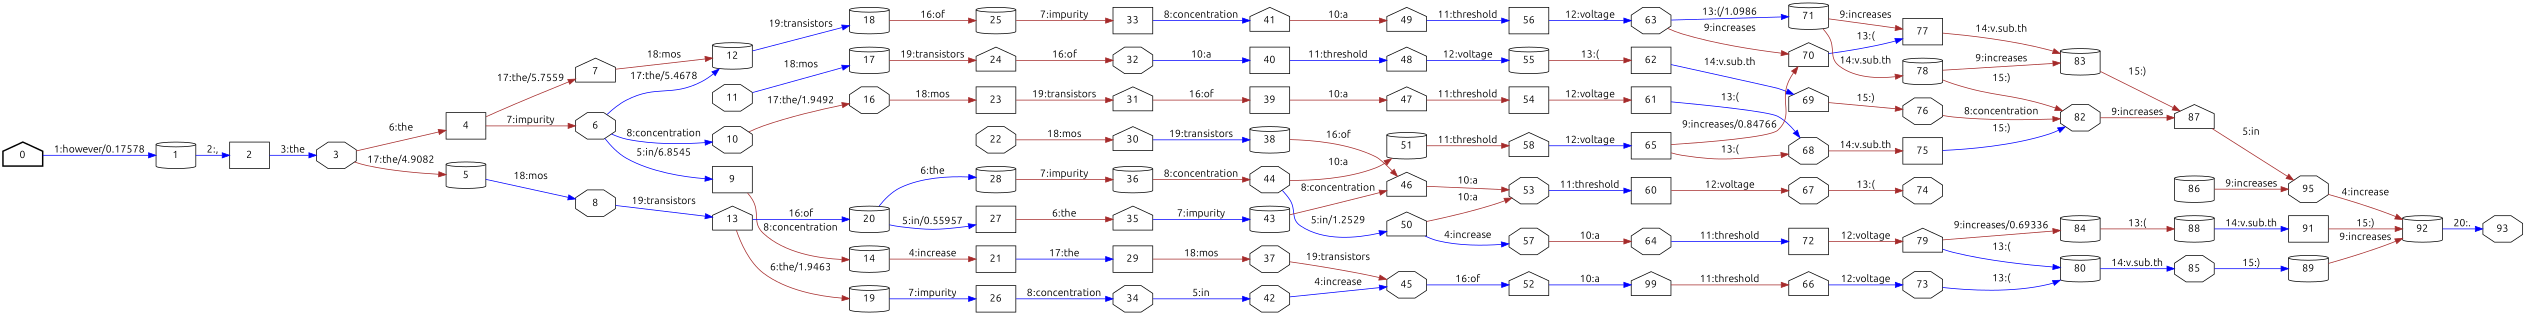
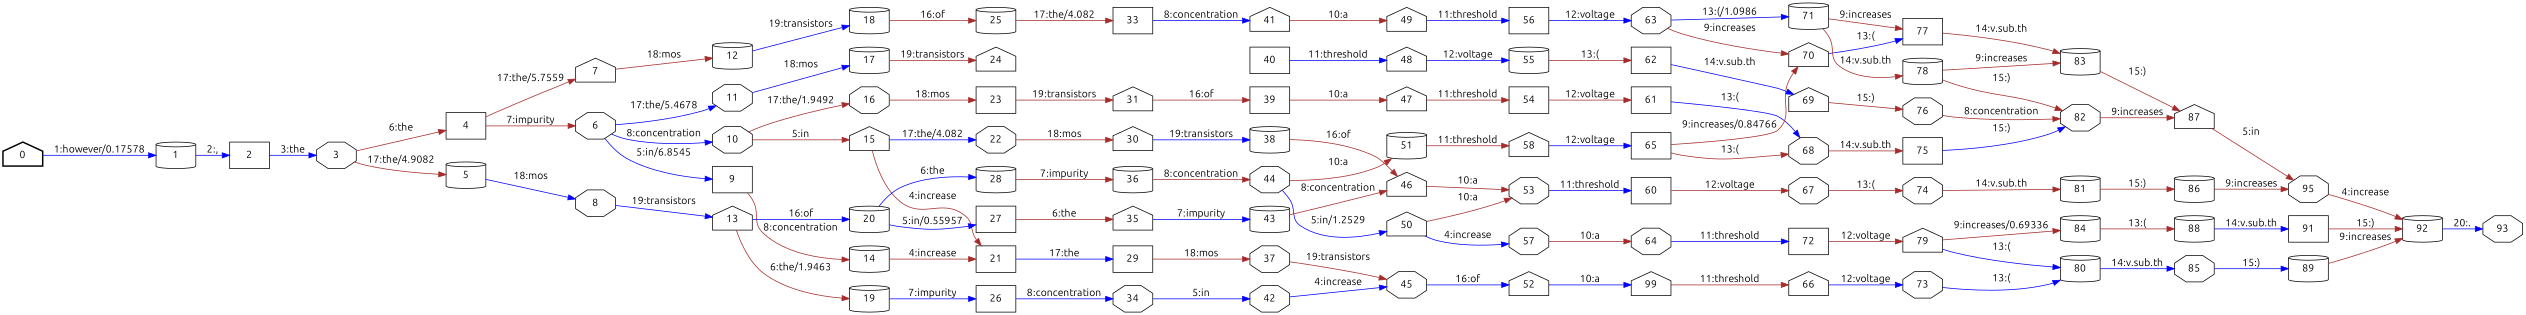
edge "25" -> "33": label "7:impurity" -> "17:the/4.082"
node "32": removed
edge "6" -> "12": now "6" -> "11"
node "15": added
node "81": added
